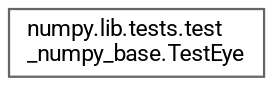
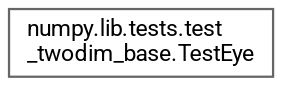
node "numpy.lib.tests.test _numpy_base.TestEye": label "numpy.lib.tests.test _numpy_base.TestEye" -> "numpy.lib.tests.test _twodim_base.TestEye"
